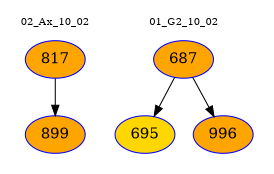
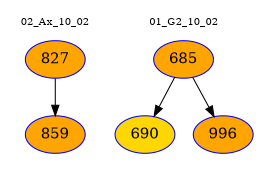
node "817": label "817" -> "827"
node "687": label "687" -> "685"
node "899": label "899" -> "859"
node "695": label "695" -> "690"
